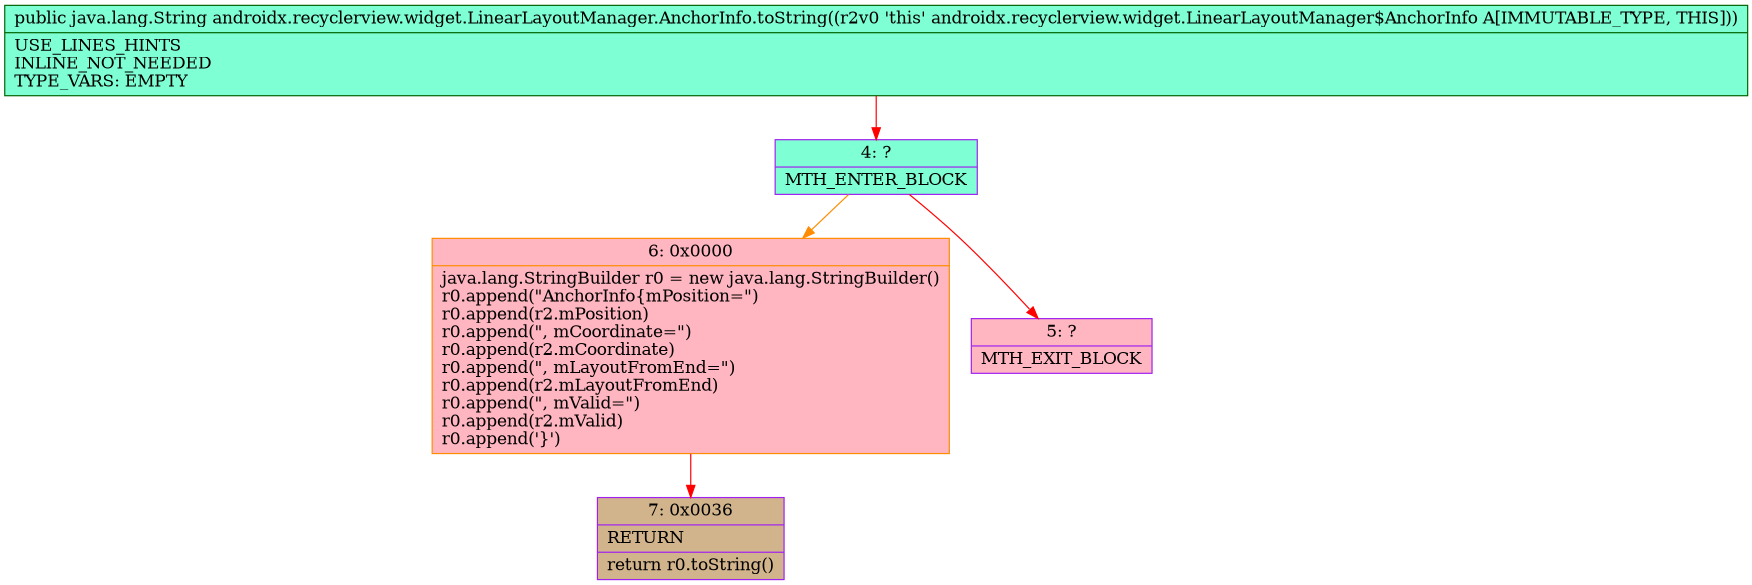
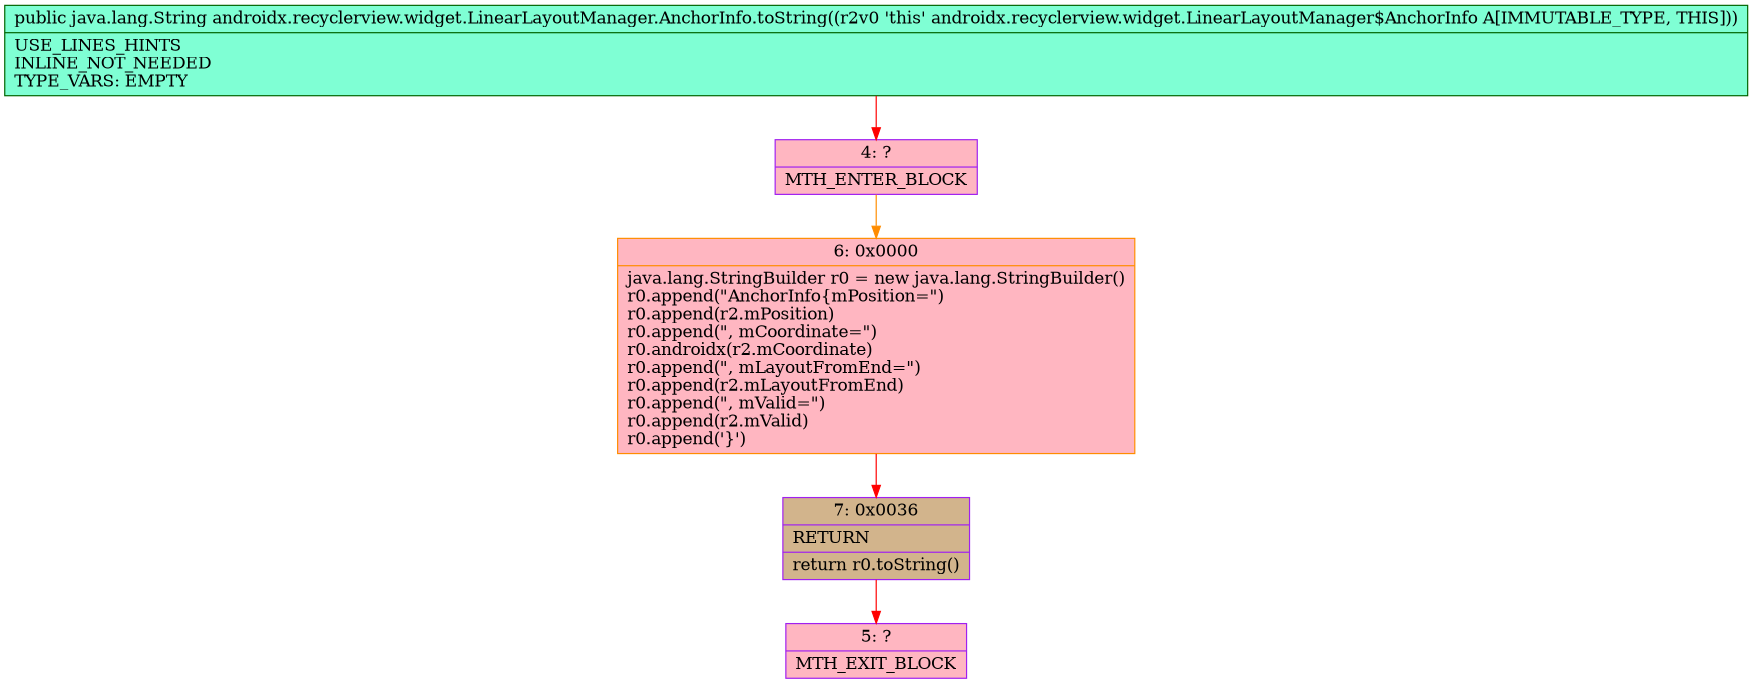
node "4: ?": fillcolor aquamarine -> lightpink
edge "4: ?" -> "5: ?": now "7: 0x0036" -> "5: ?"
node "6: 0x0000": text "r0.append(r2.mCoordinate)" -> "r0.androidx(r2.mCoordinate)"
